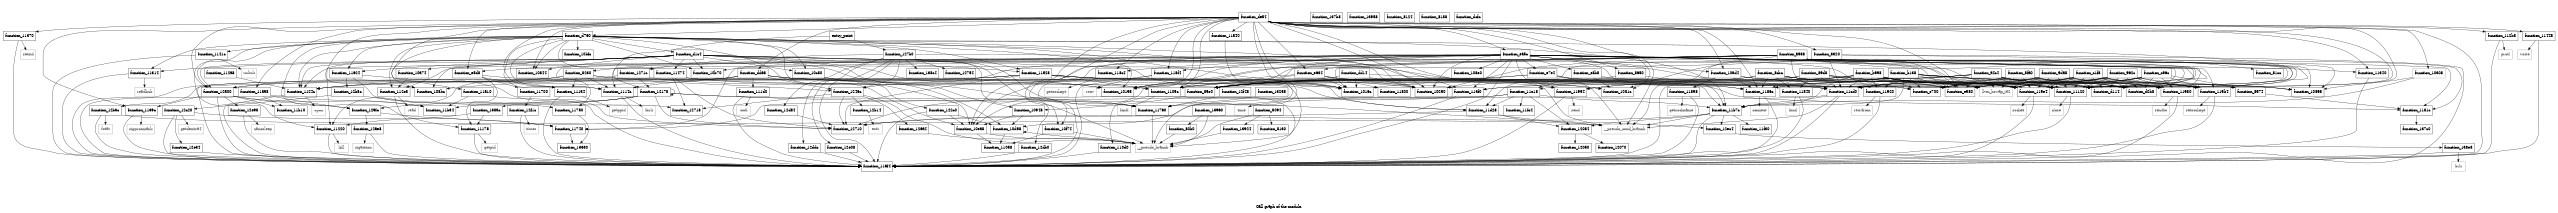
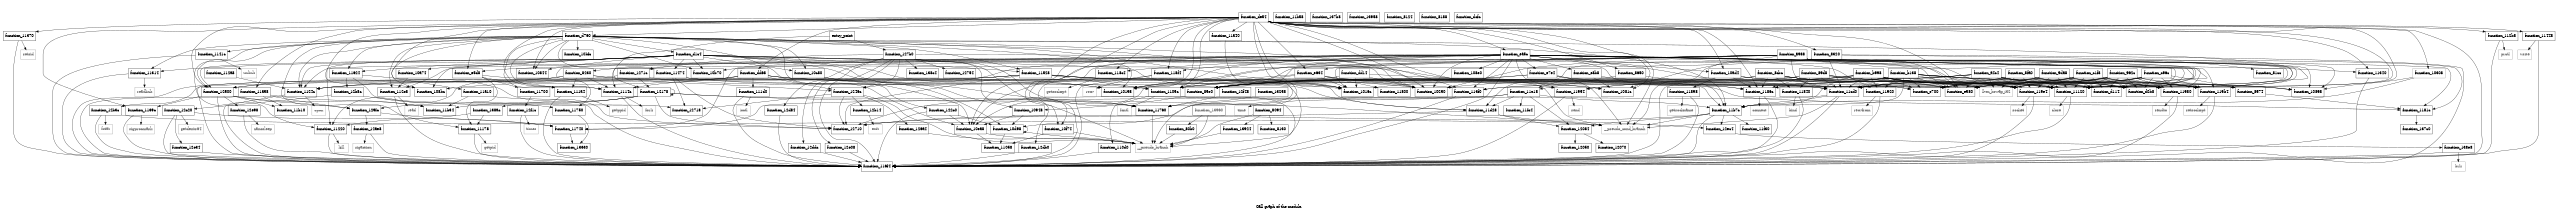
node "function_11b58": added
node "function_13960": fontcolor black -> gray50
edge "function_12d84" -> "function_12710": now "function_12d84" -> "function_116f4"
